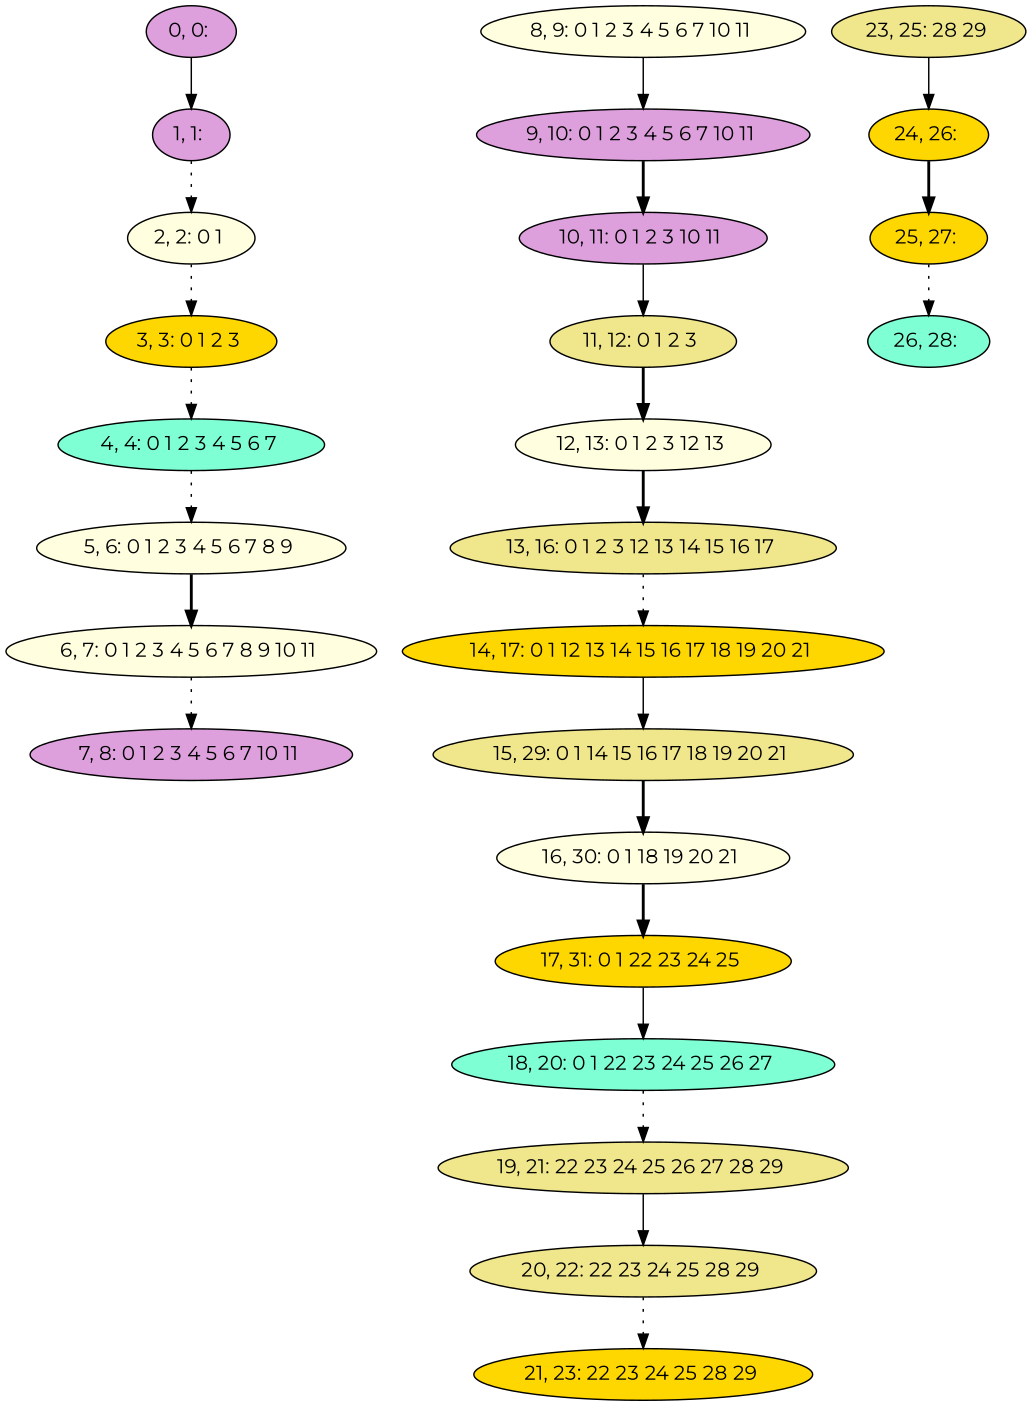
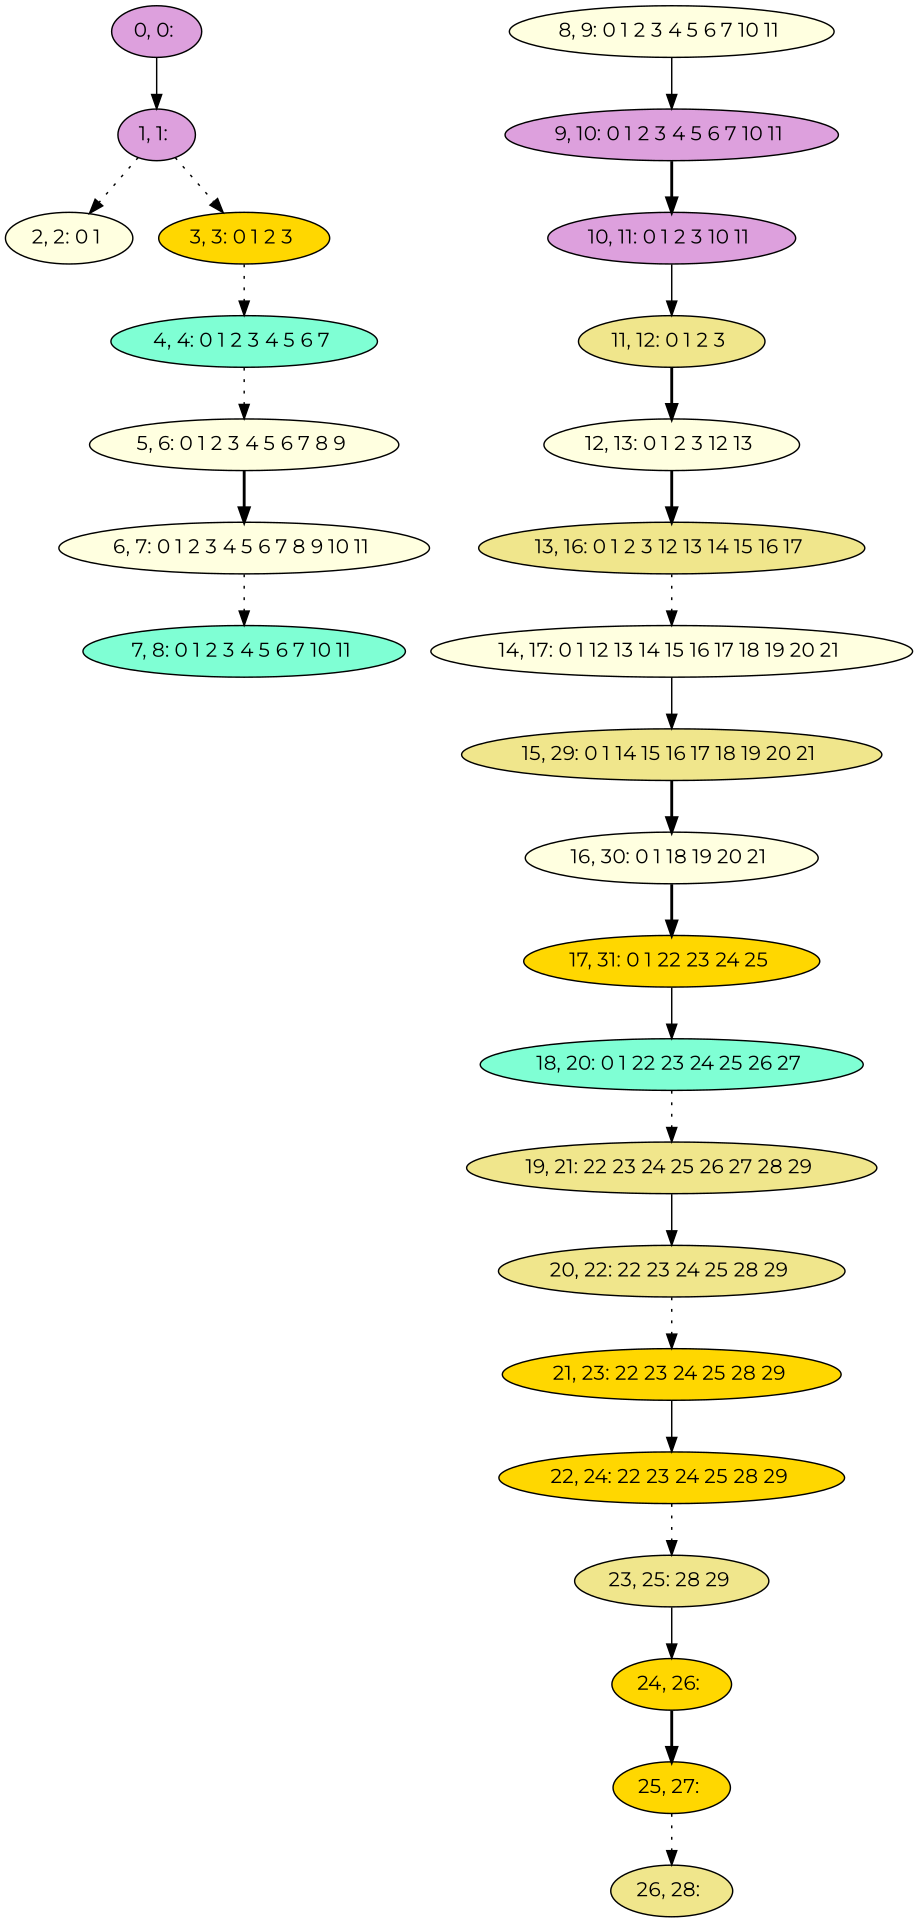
edge "2, 2: 0 1" -> "3, 3: 0 1 2 3": now "1, 1:" -> "3, 3: 0 1 2 3"
node "26, 28:": fillcolor aquamarine -> khaki
node "14, 17: 0 1 12 13 14 15 16 17 18 19 20 21": fillcolor gold -> lightyellow
node "7, 8: 0 1 2 3 4 5 6 7 10 11": fillcolor plum -> aquamarine
node "22, 24: 22 23 24 25 28 29": added
